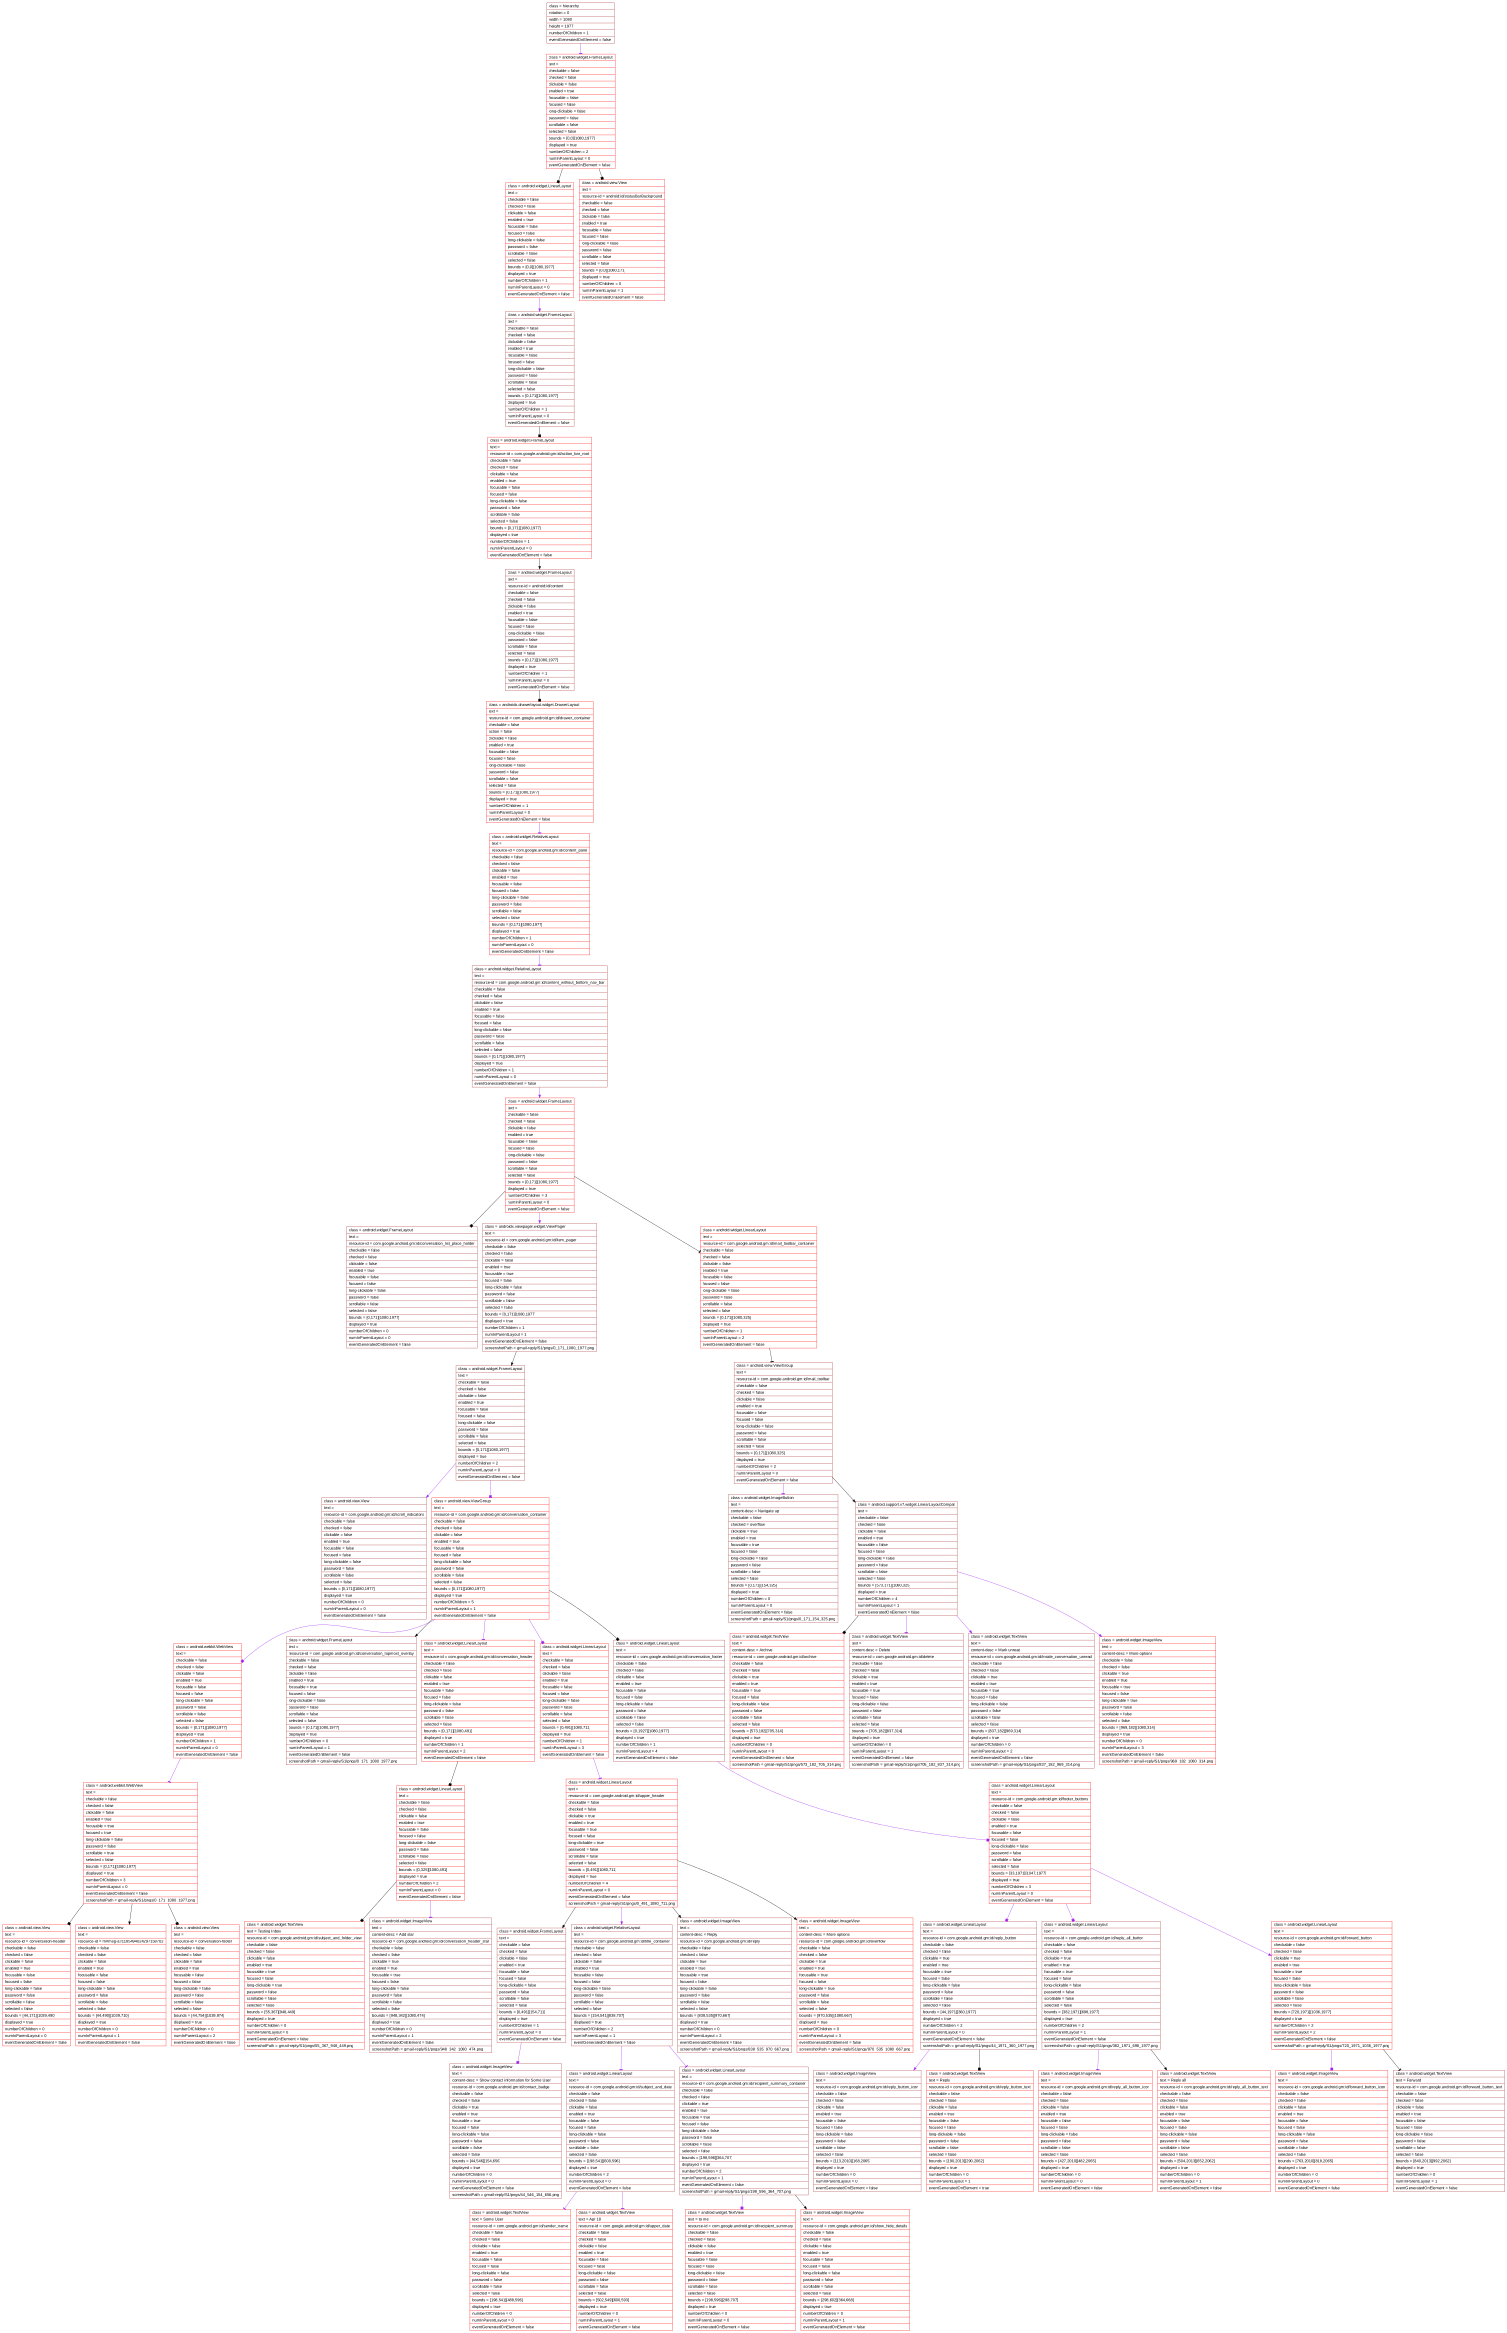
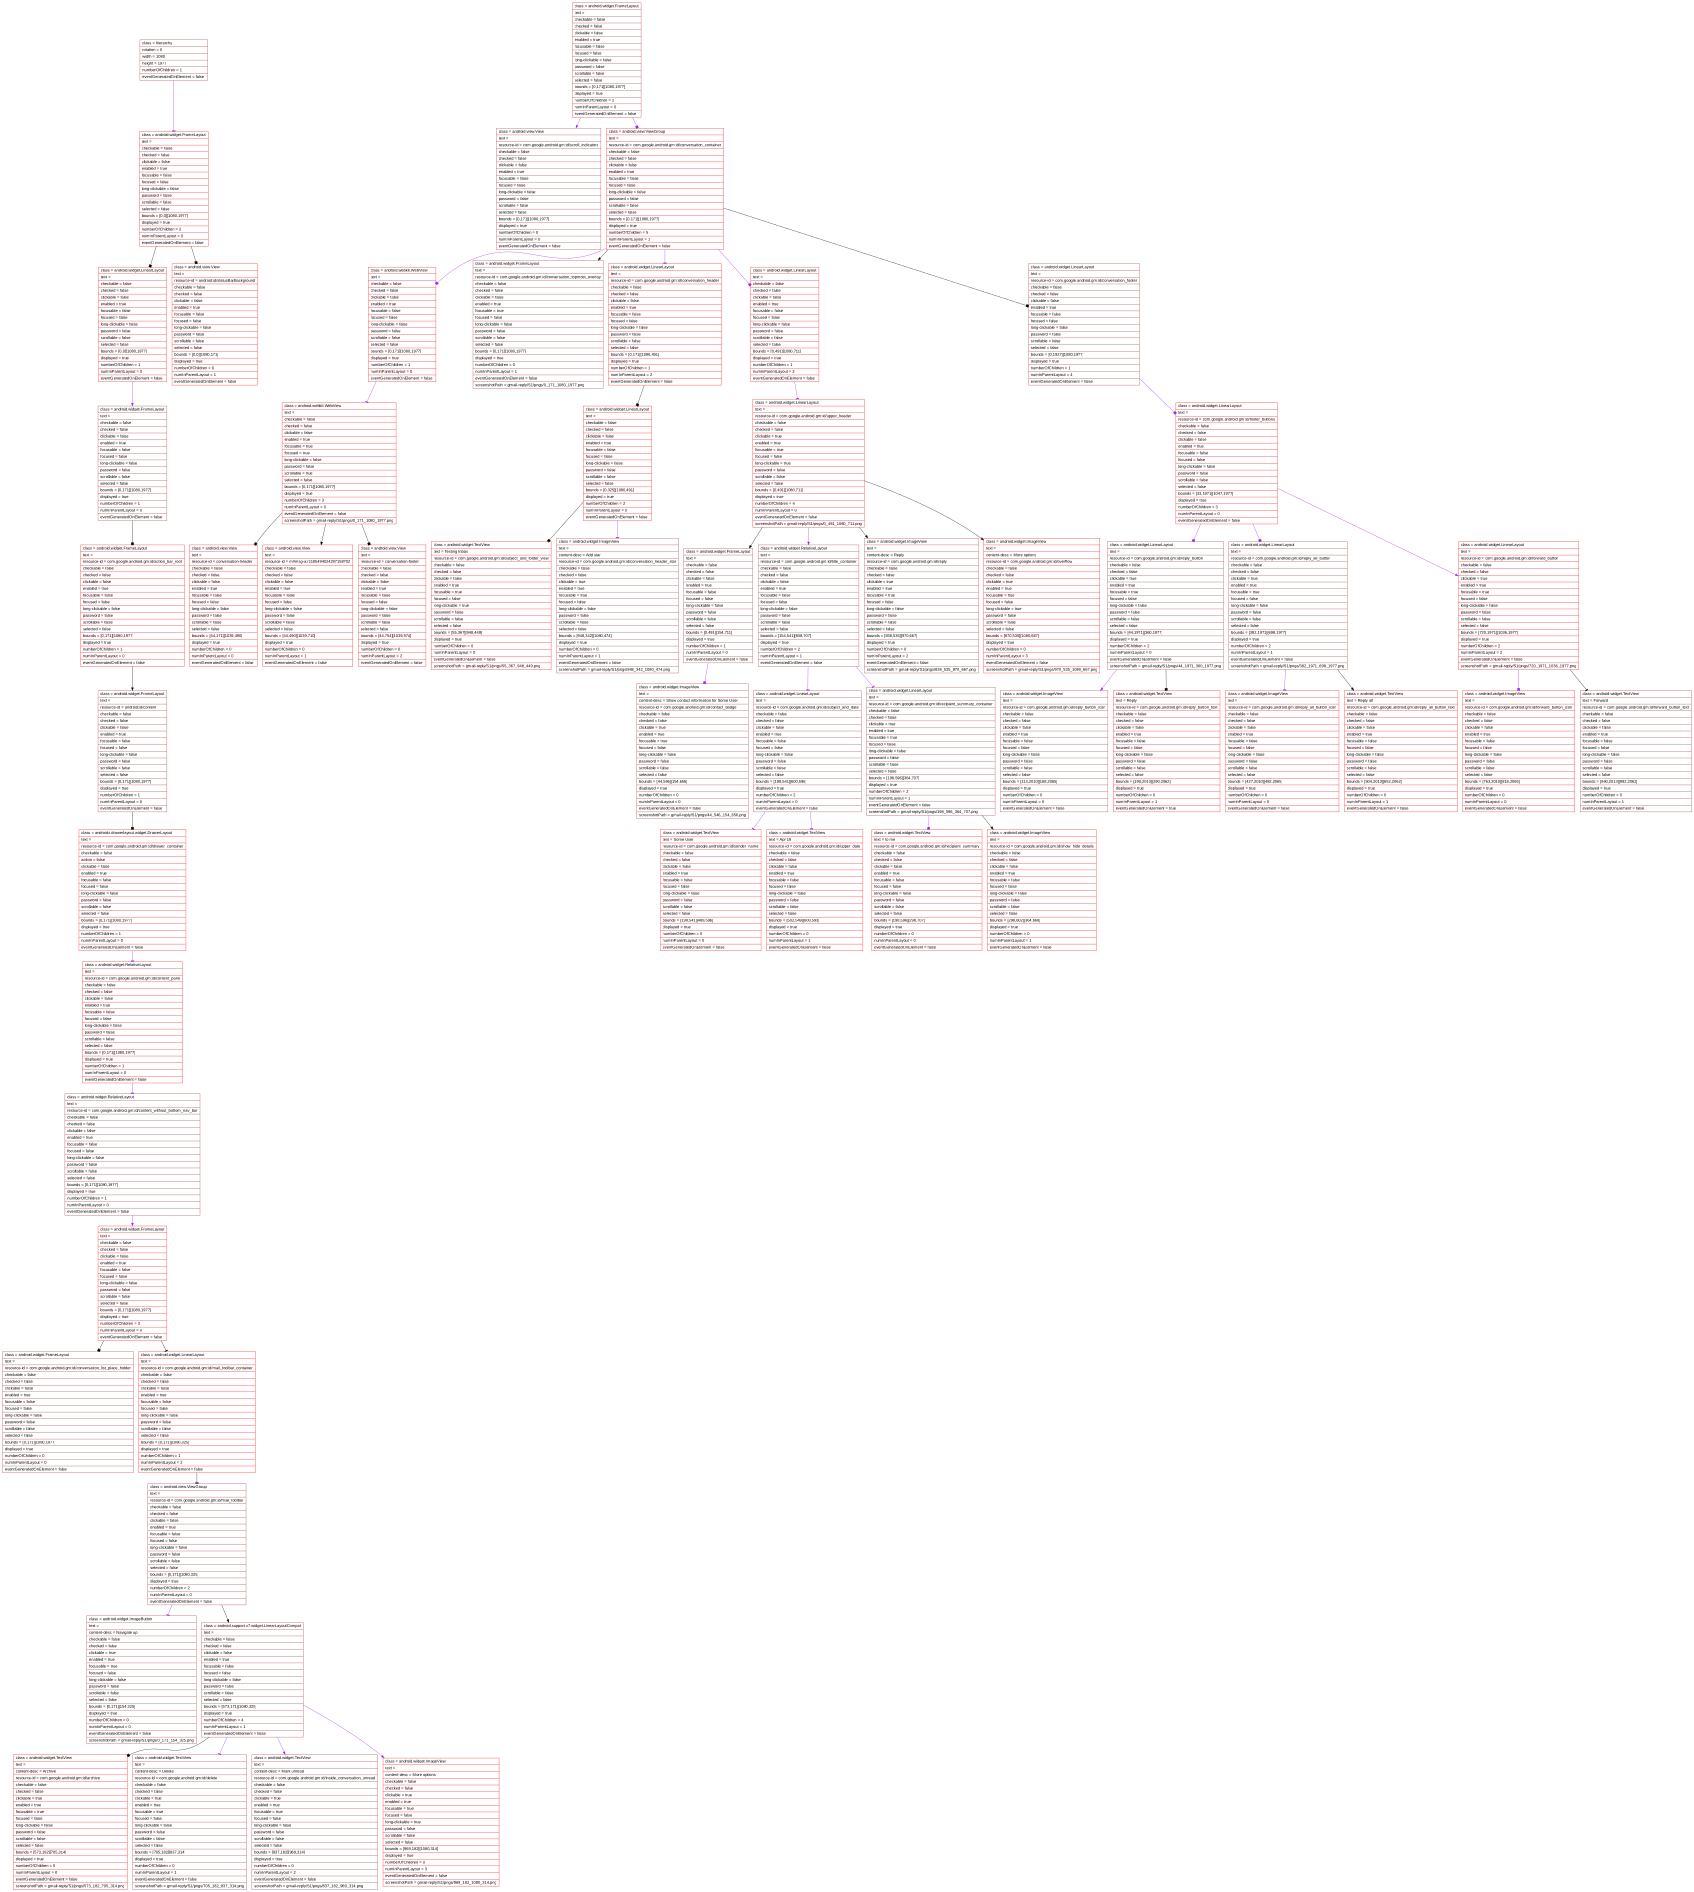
node "class = androidx.viewpager.widget.ViewPager": removed
node "class = android.widget.ImageButton": text "checked = overflow" -> "checked = false"
